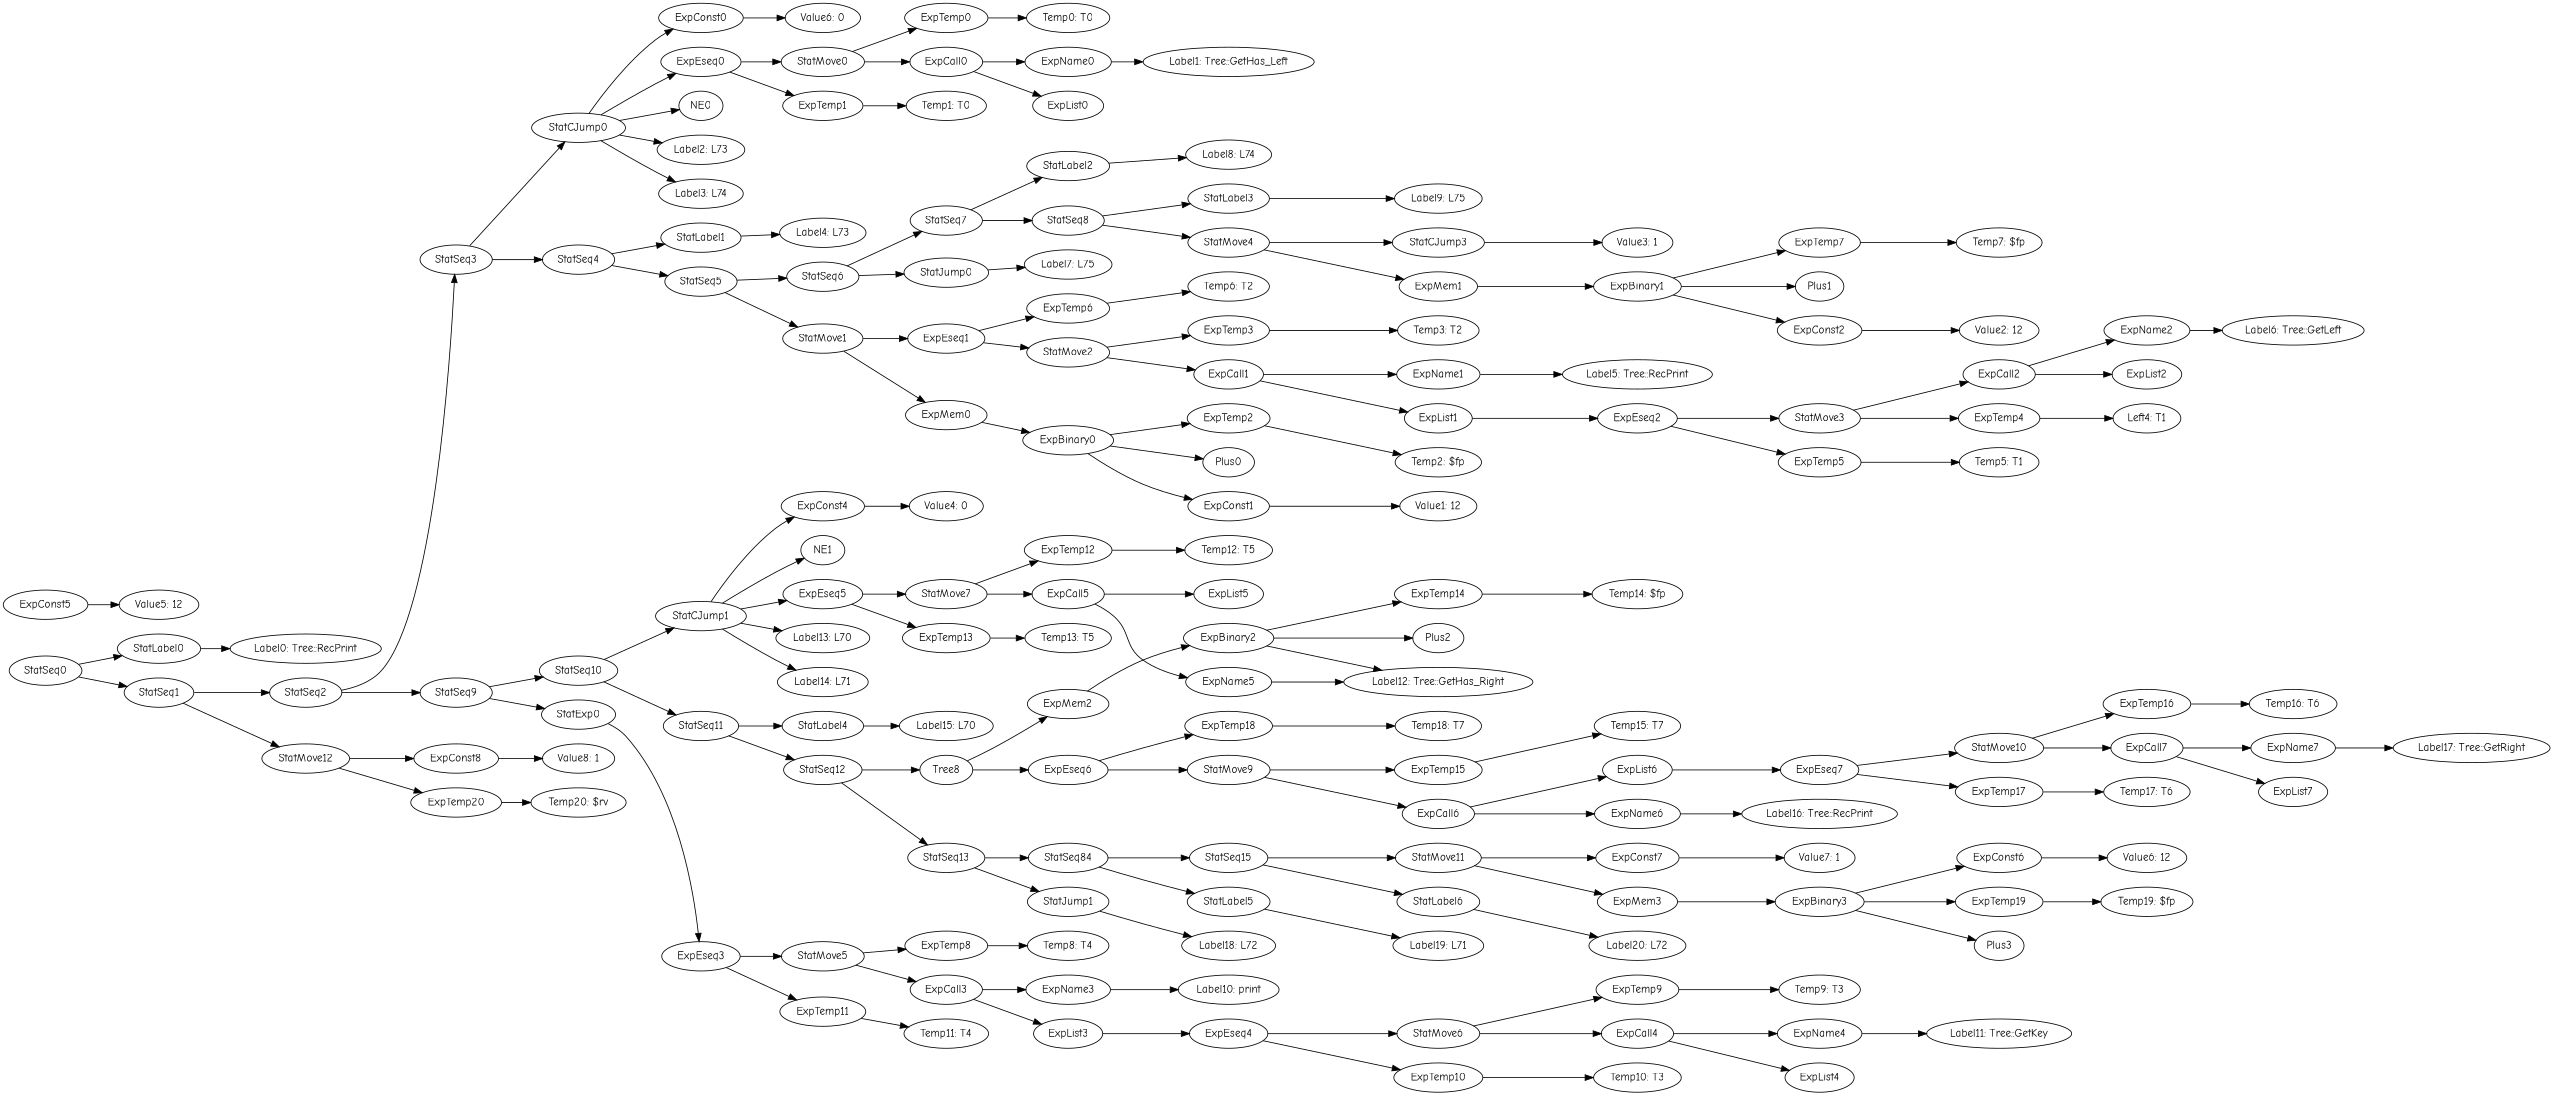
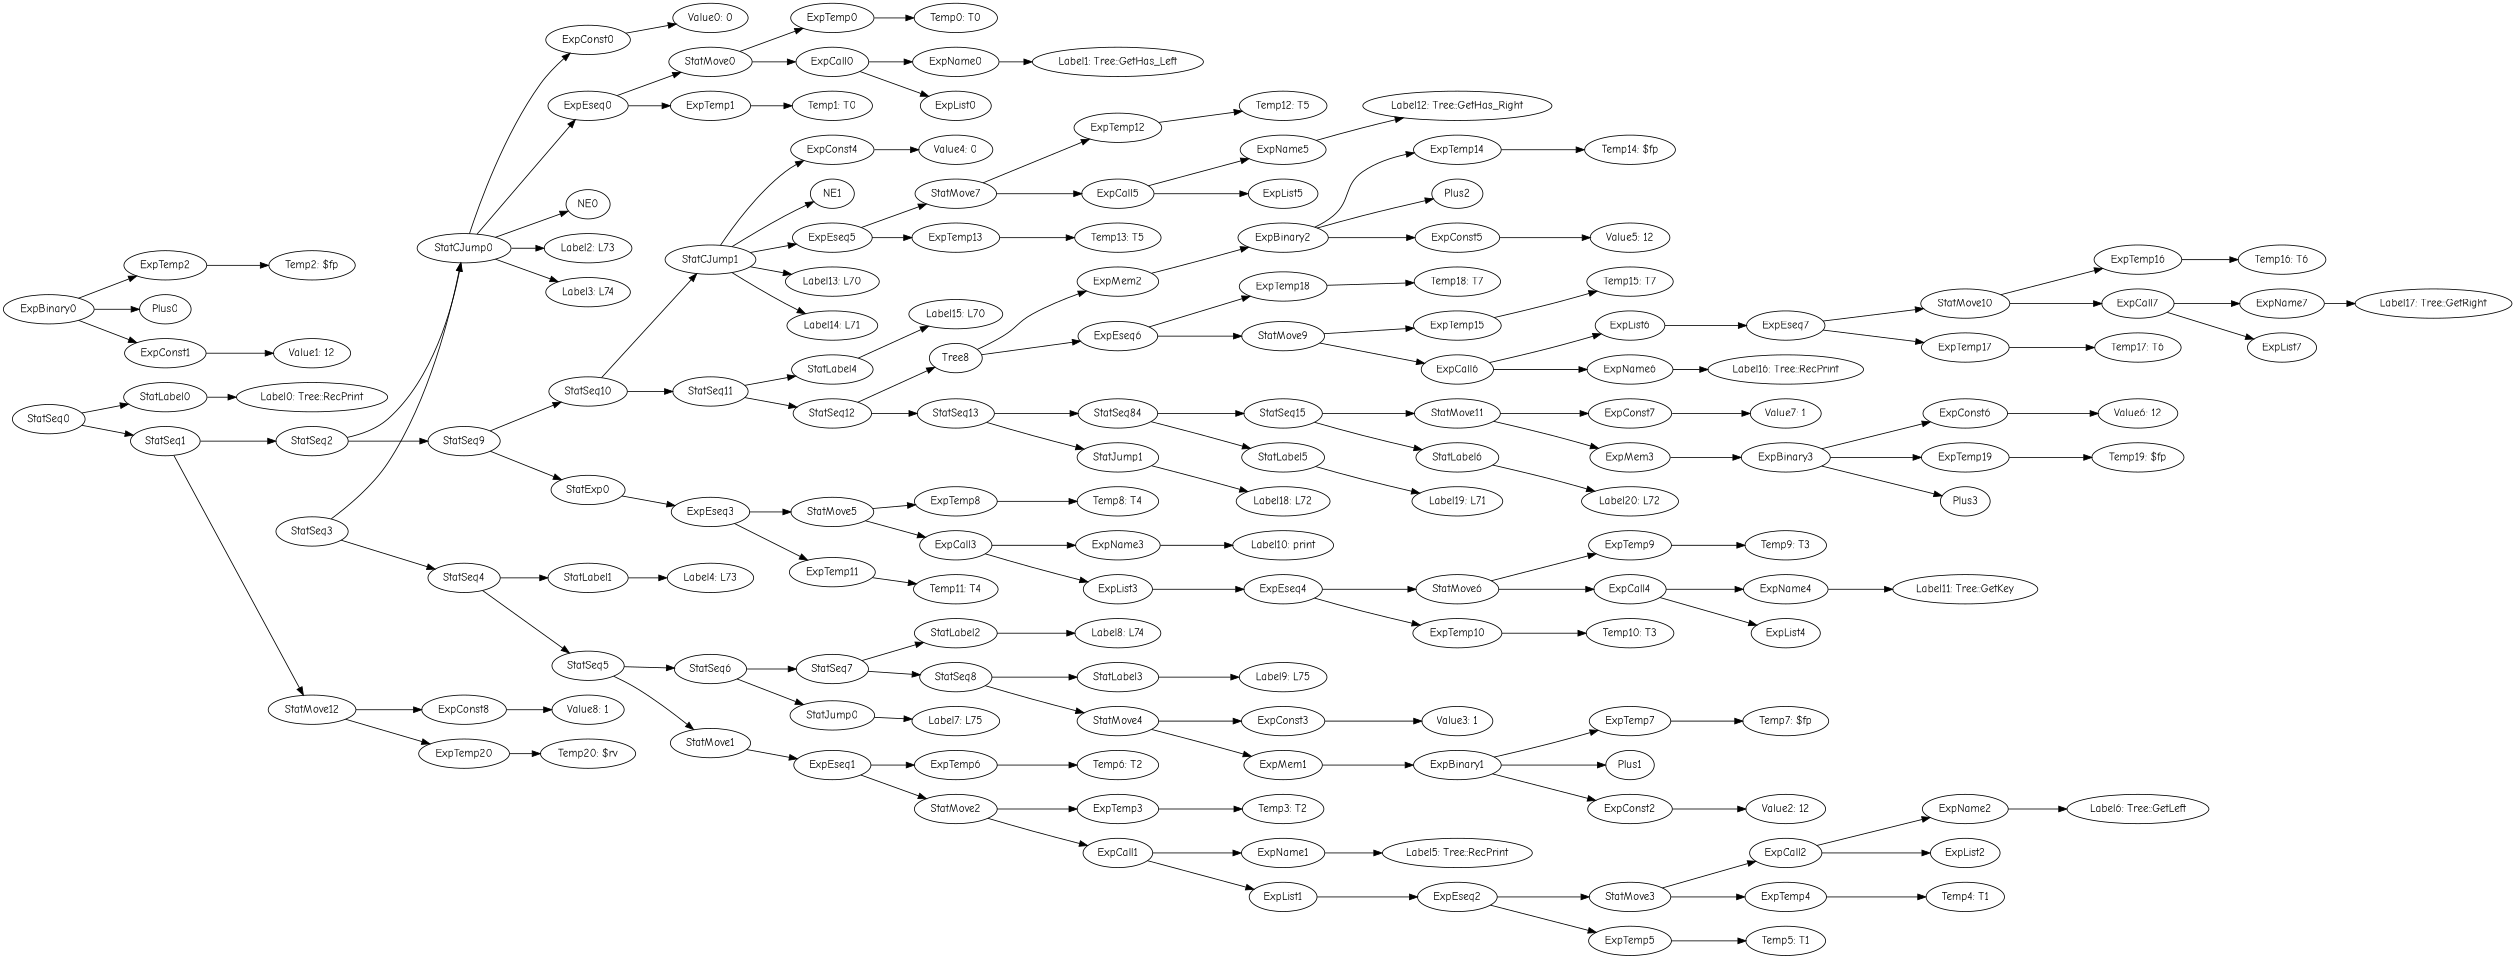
node "Value6: 0": label "Value6: 0" -> "Value0: 0"
node "StatCJump3": label "StatCJump3" -> "ExpConst3"
node "ExpMem0": removed
node "Left4: T1": label "Left4: T1" -> "Temp4: T1"
edge "StatSeq2" -> "StatSeq3": now "StatSeq2" -> "StatCJump0"
edge "ExpBinary2" -> "Label12: Tree::GetHas_Right": now "ExpBinary2" -> "ExpConst5"
